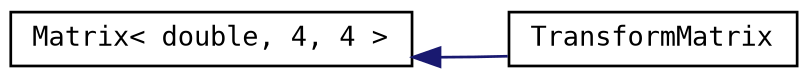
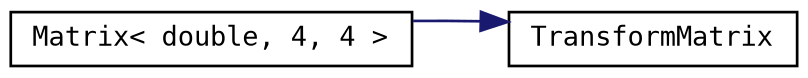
edge "TransformMatrix" -> "Matrix< double, 4, 4 >": reversed
